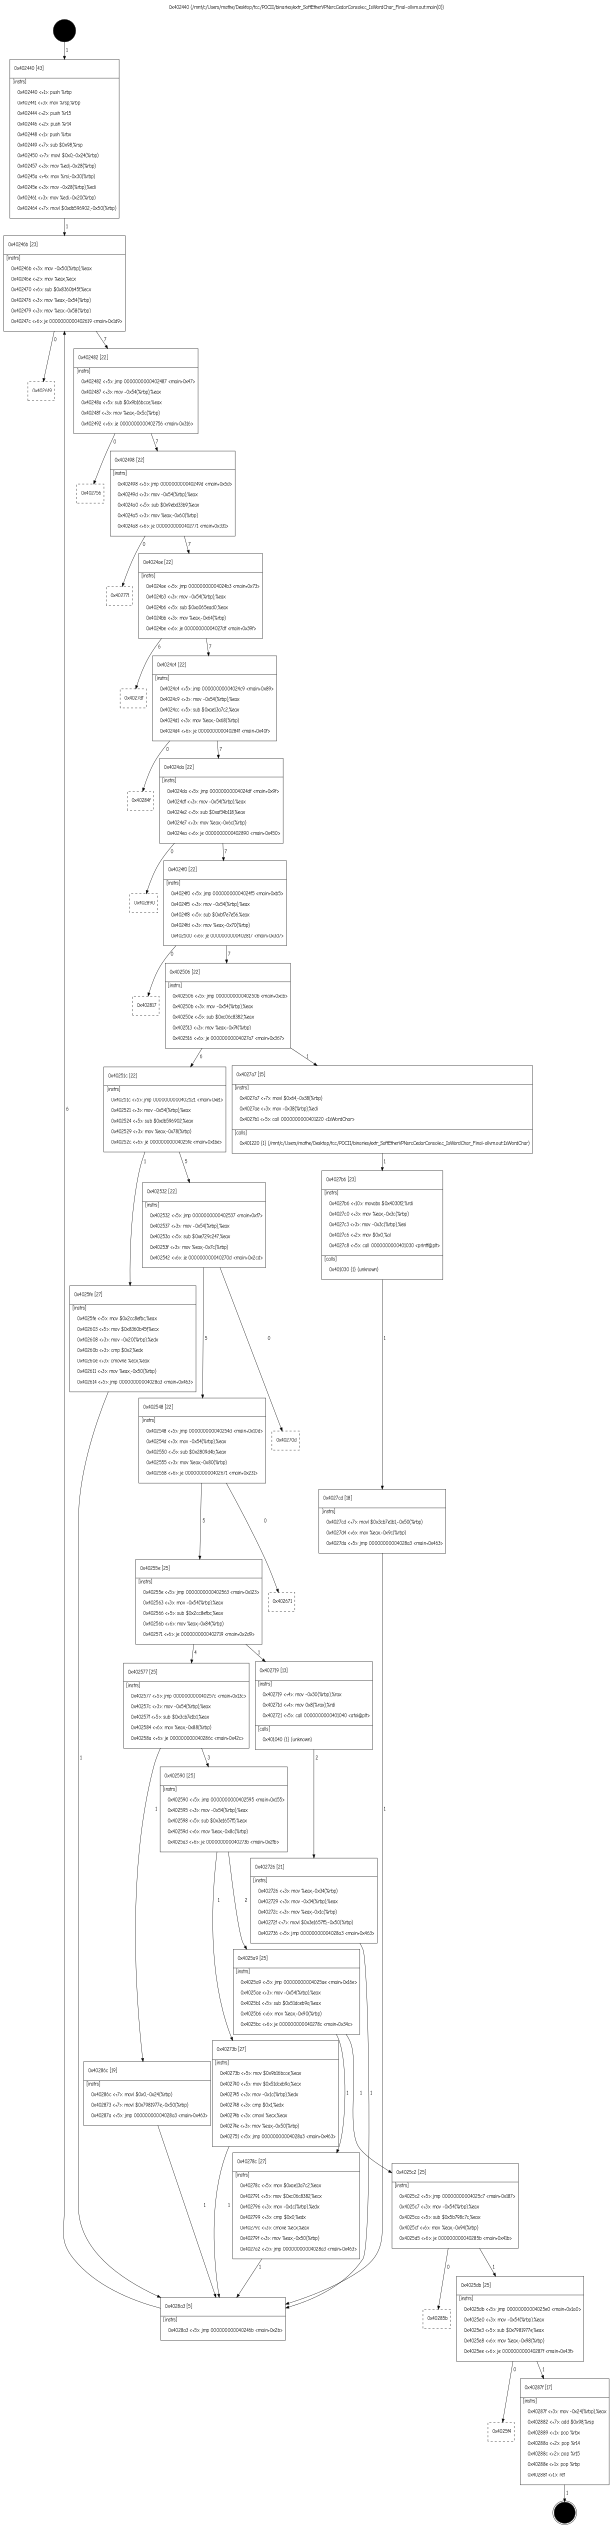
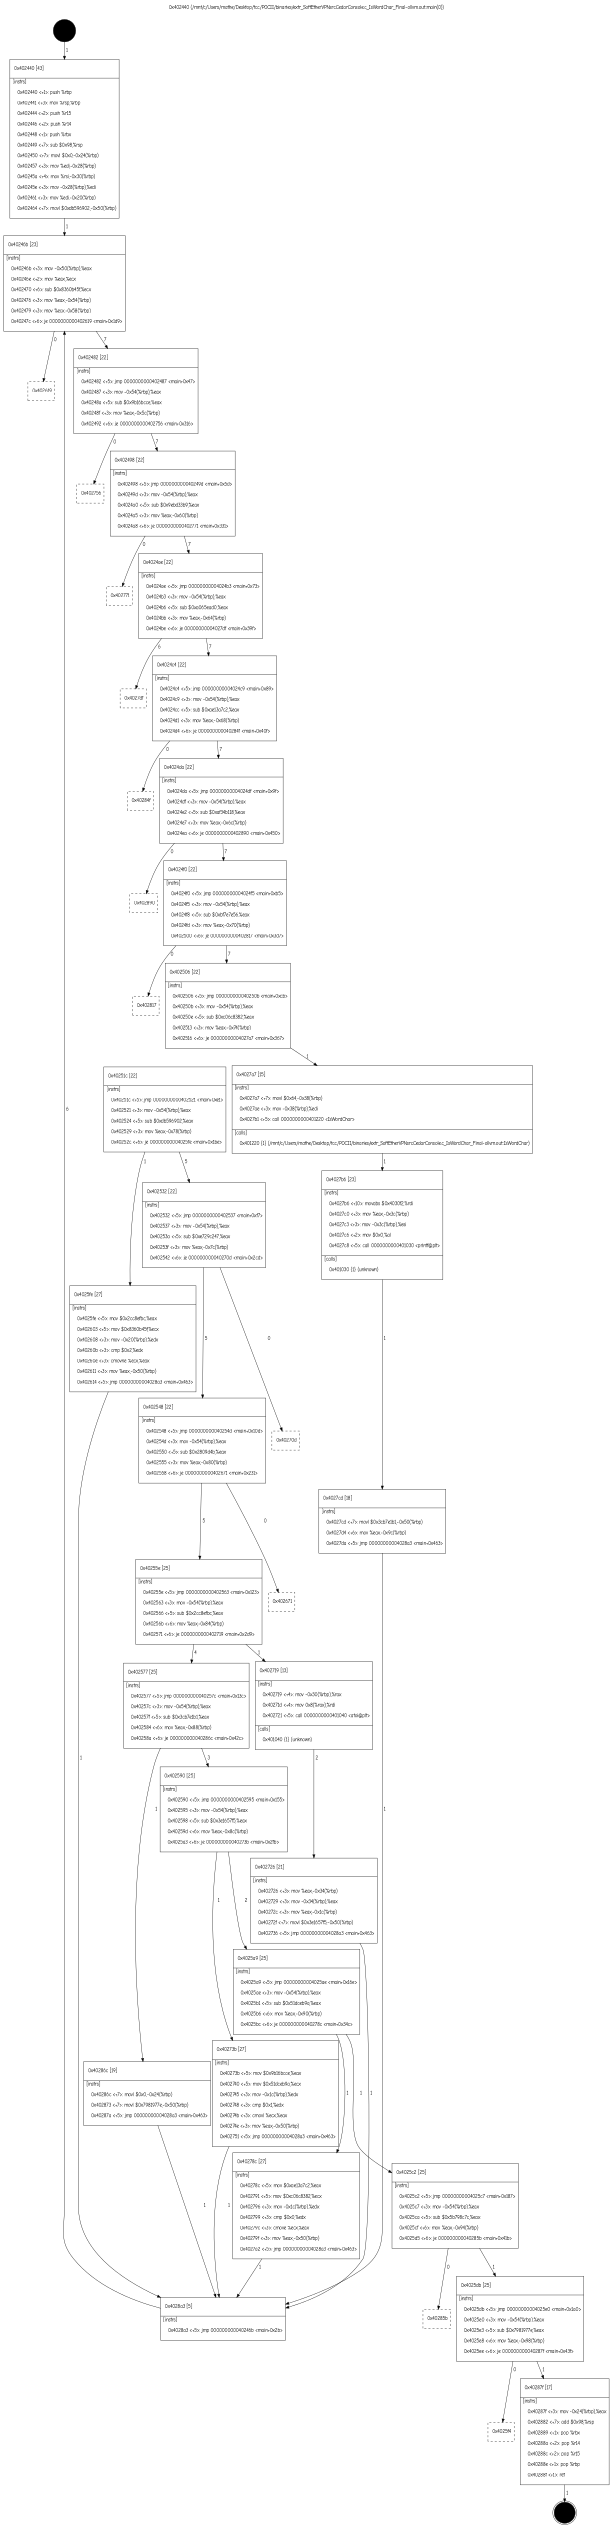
edge "0x402506 [22]" -> "0x40251c [22]": removed, label "6"
